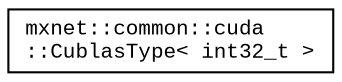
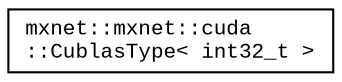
node "mxnet::common::cuda ::CublasType< int32_t >": label "mxnet::common::cuda ::CublasType< int32_t >" -> "mxnet::mxnet::cuda ::CublasType< int32_t >"
